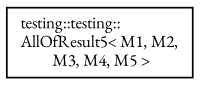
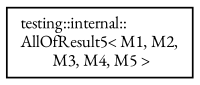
node "testing::testing:: AllOfResult5< M1, M2, M3, M4, M5 >": label "testing::testing:: AllOfResult5< M1, M2, M3, M4, M5 >" -> "testing::internal:: AllOfResult5< M1, M2, M3, M4, M5 >"
